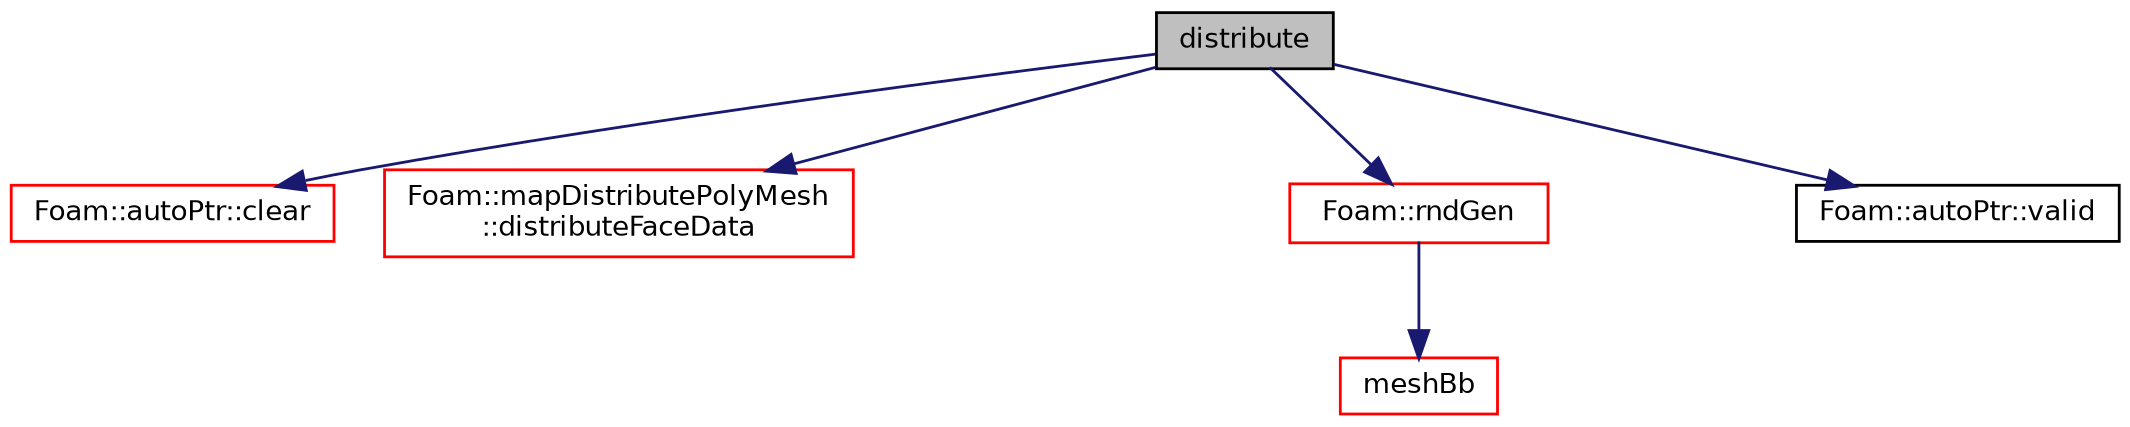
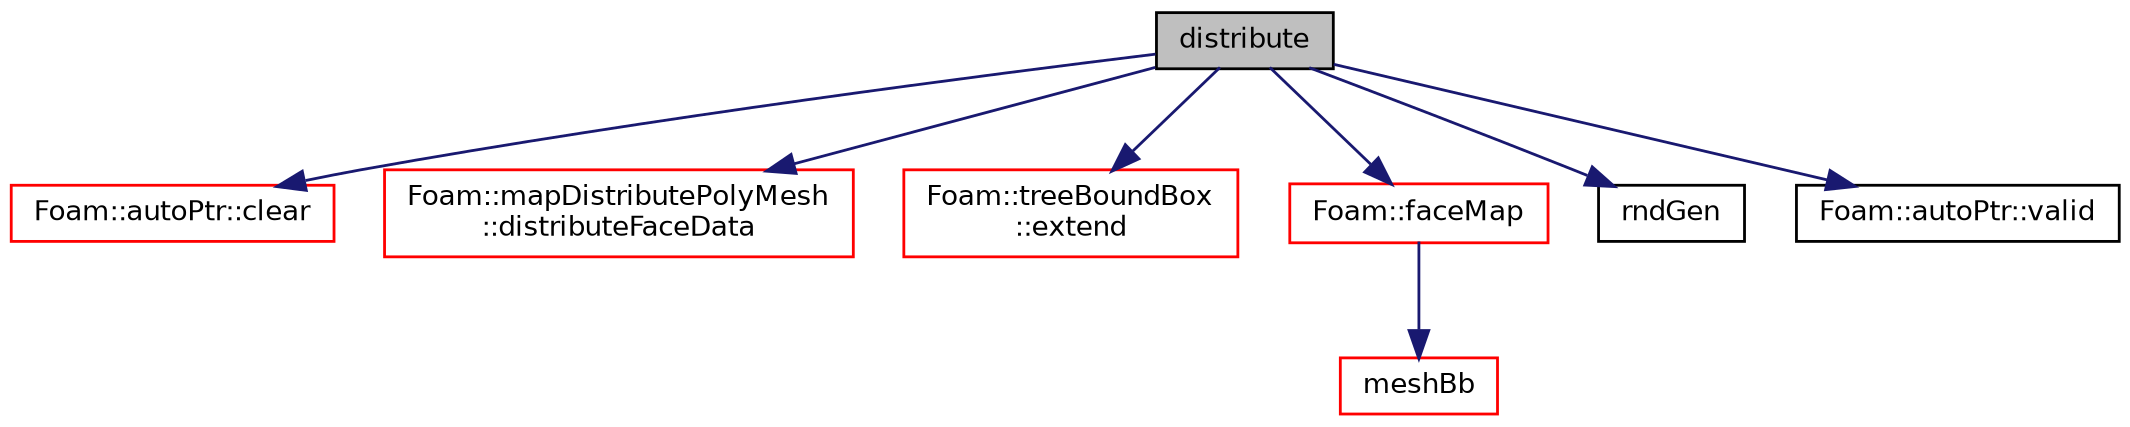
node "Foam::treeBoundBox ::extend": added
node "Foam::rndGen": label "Foam::rndGen" -> "Foam::faceMap"
node "rndGen": added
